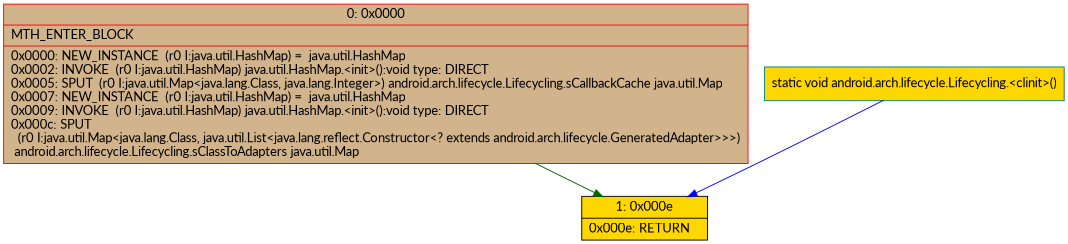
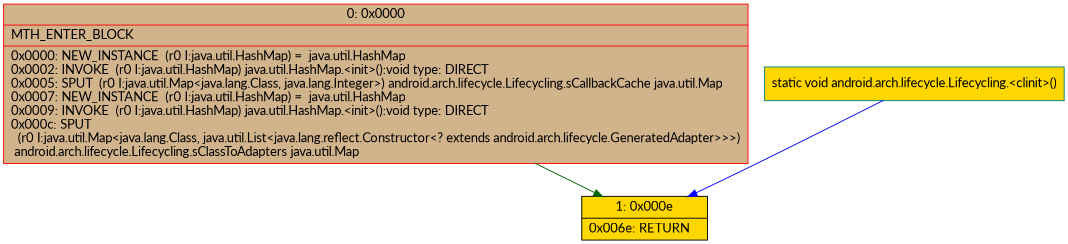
node "1: 0x000e": text "0x000e: RETURN" -> "0x006e: RETURN"
